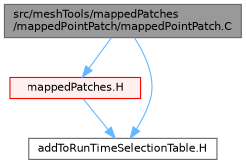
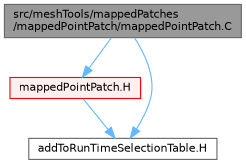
node "mappedPatches.H": label "mappedPatches.H" -> "mappedPointPatch.H"
